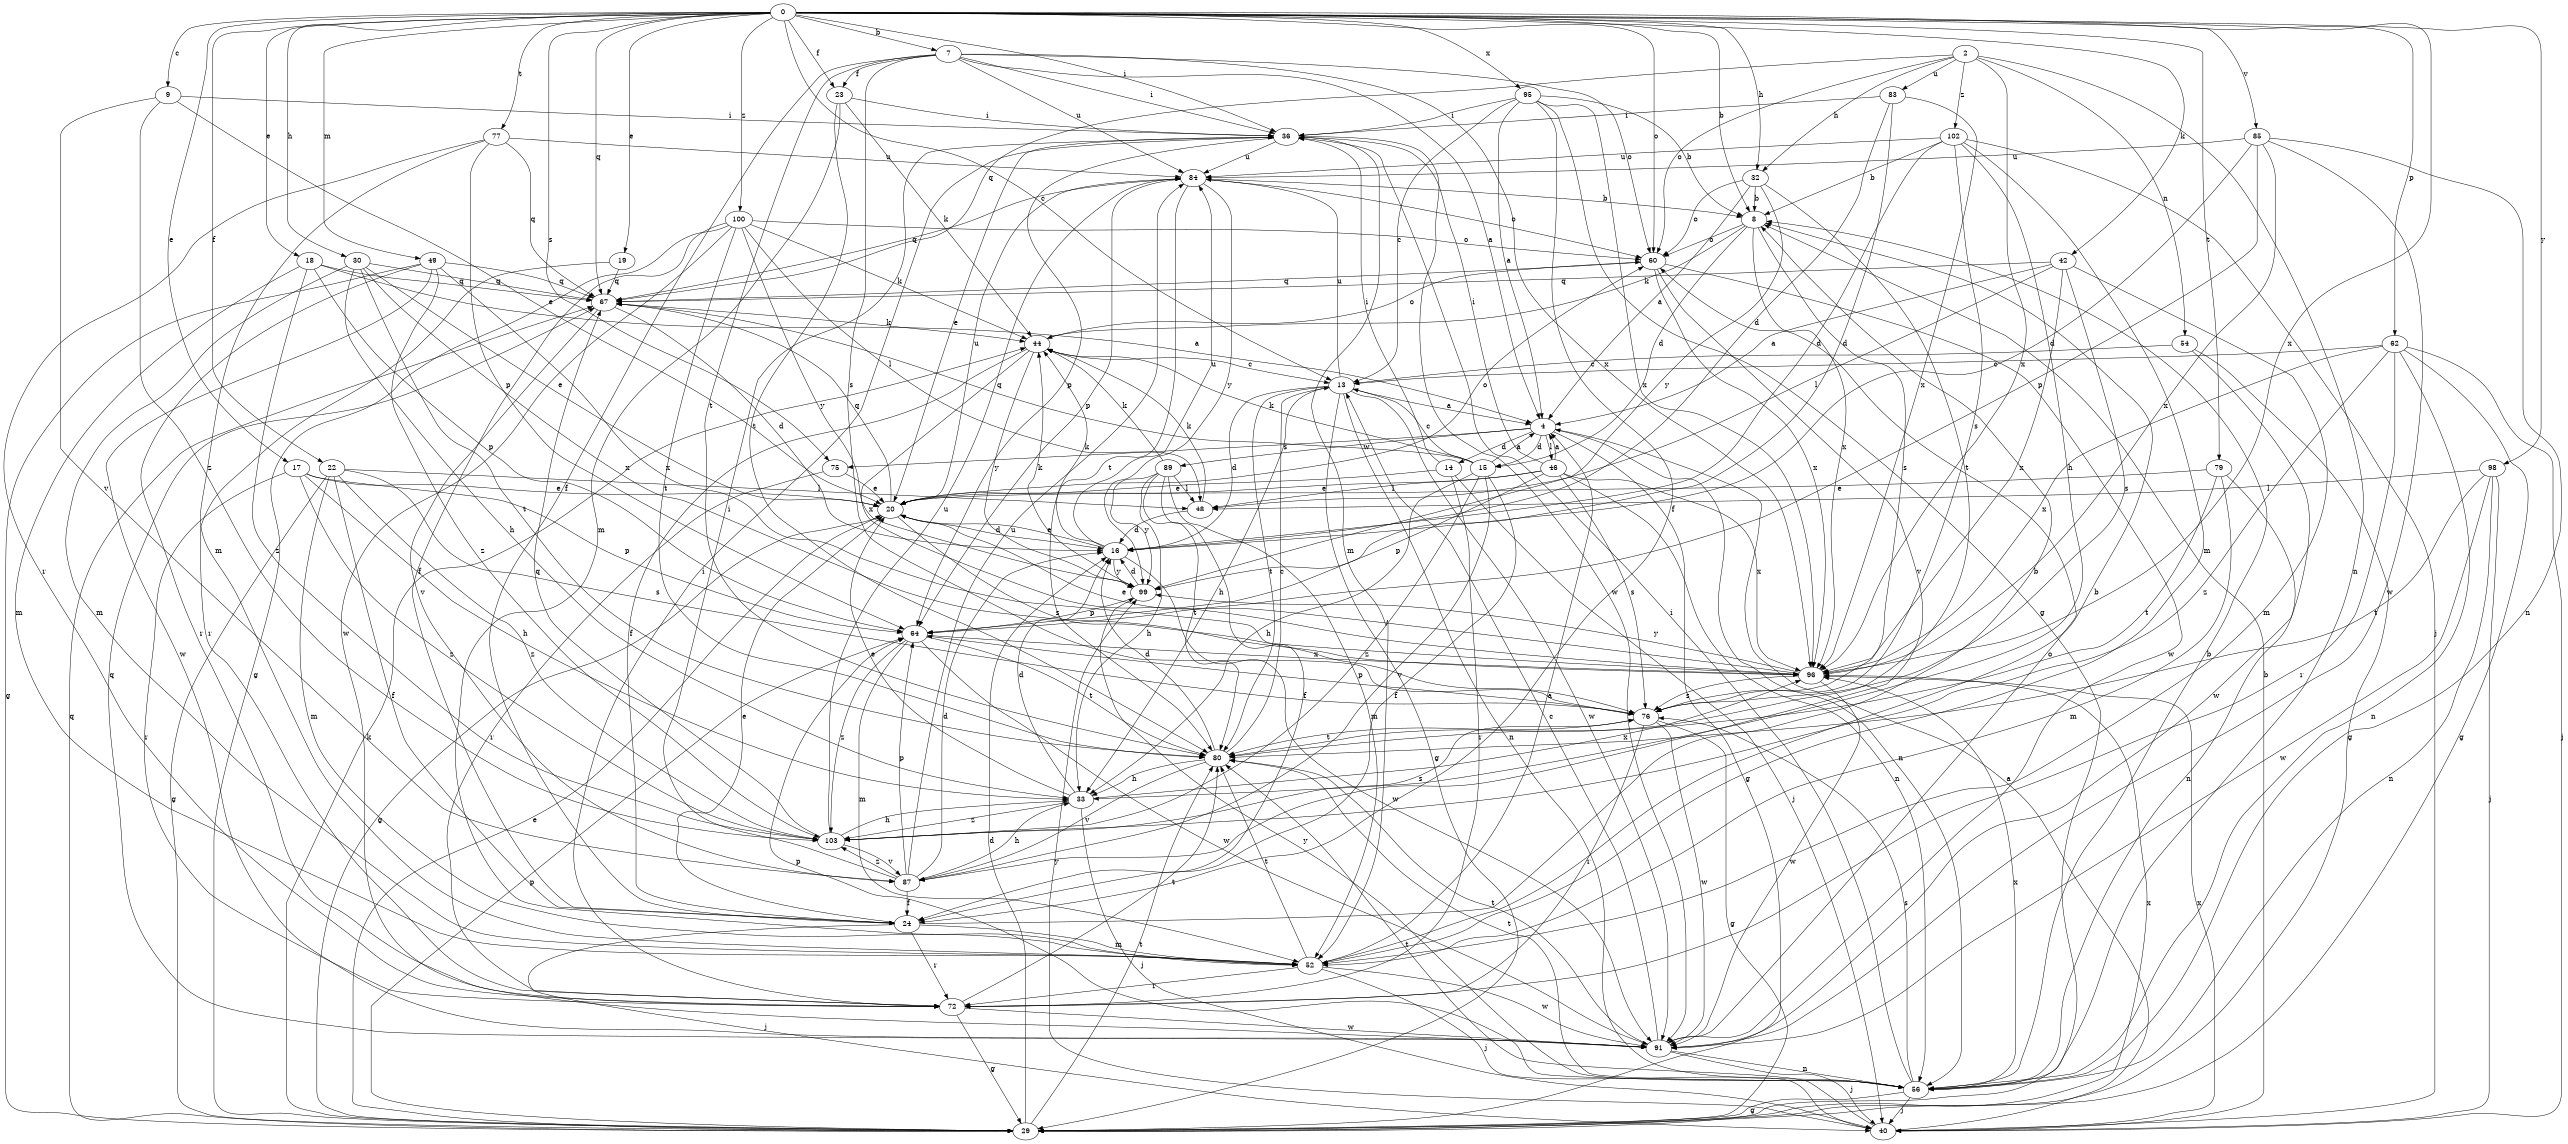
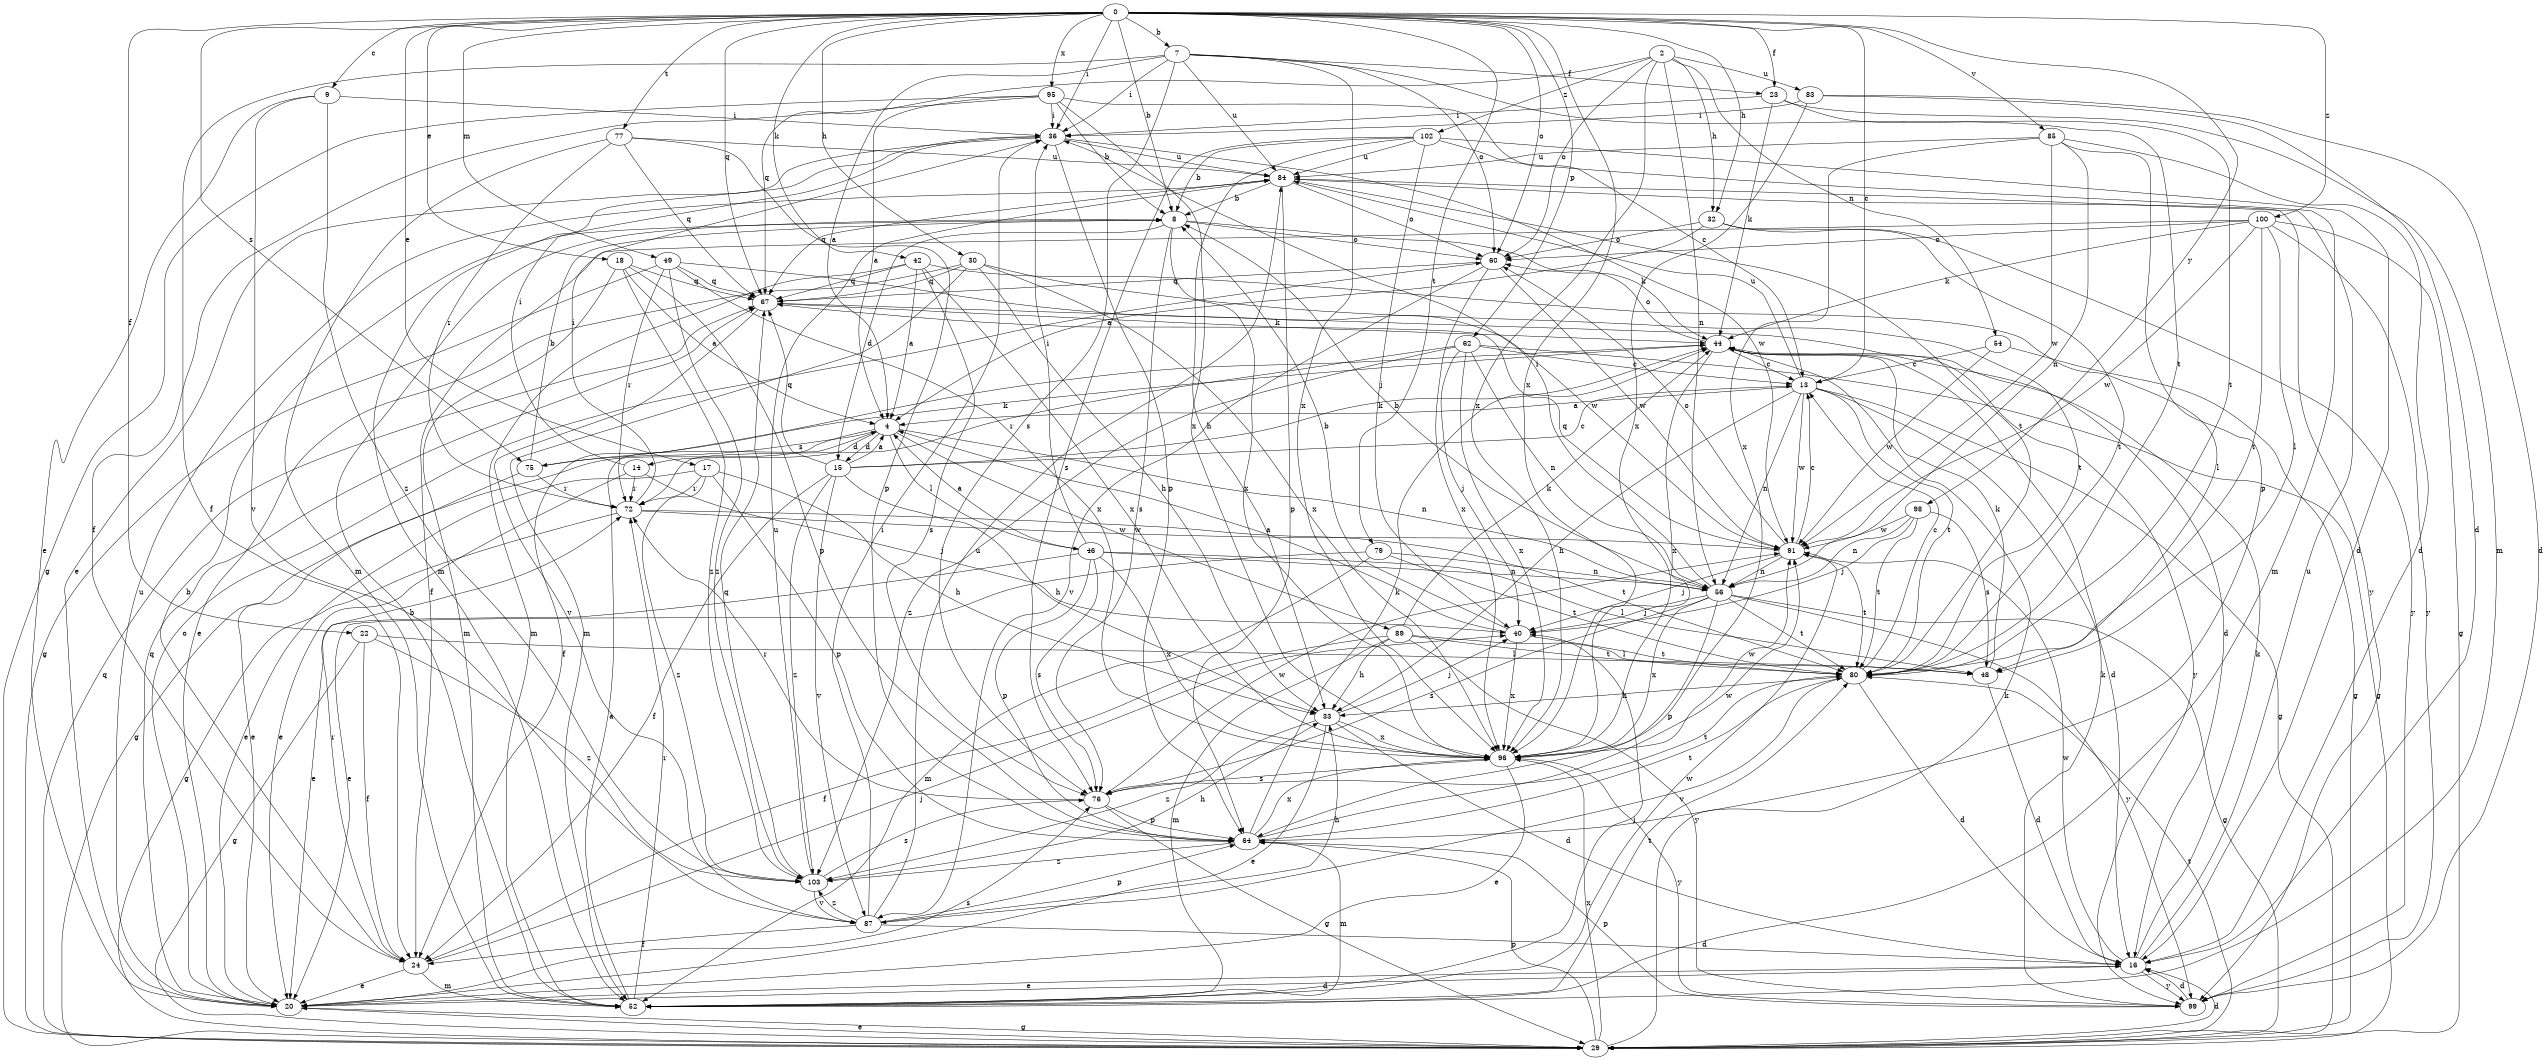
edge "32" -> "8": now "75" -> "8"
node "19": removed
edge "75" -> "44": added, label "k"
edge "98" -> "48": label "l" -> "s"
edge "64" -> "44": added, label "k"
edge "22" -> "76": removed, label "s"
edge "22" -> "52": removed, label "m"
edge "40" -> "99": removed, label "y"
